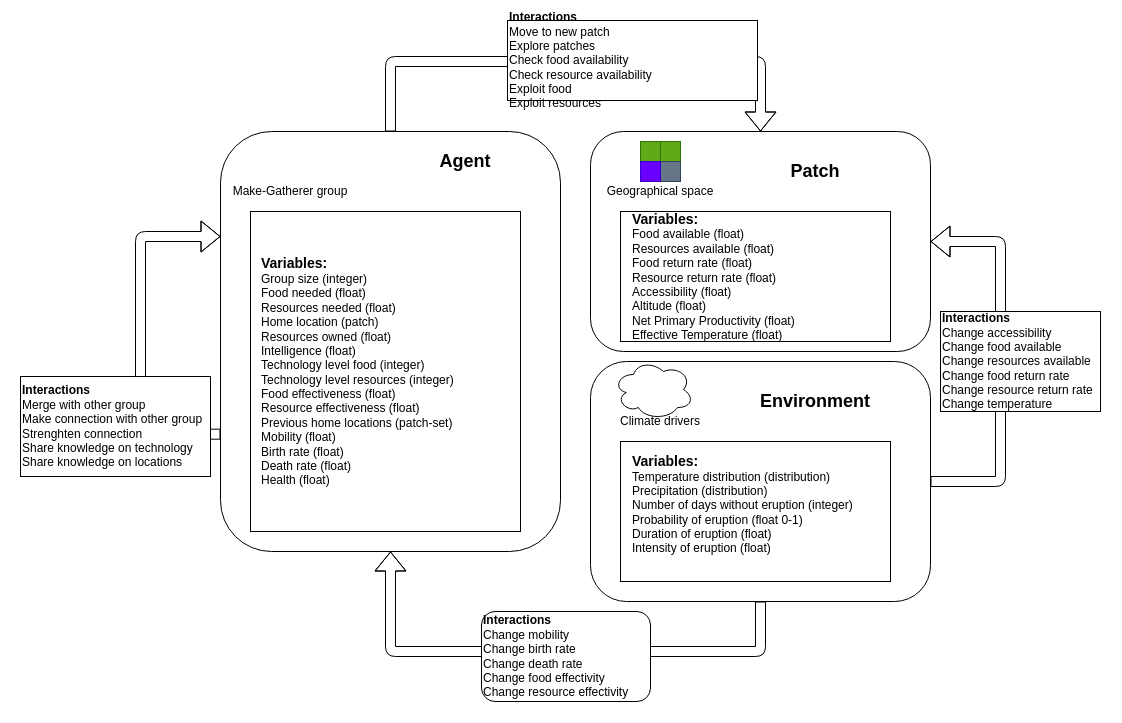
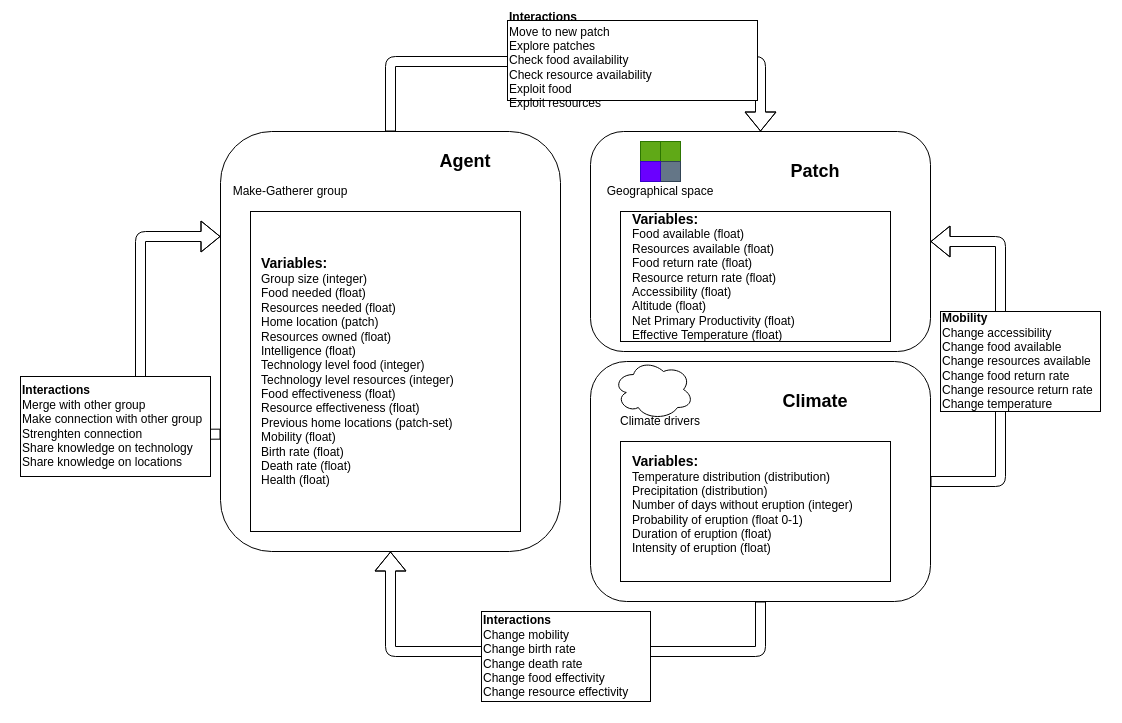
node "Interactions Change accessibility Change food available Change resources available Change food return rate Change resource return rate Change temperature": label "Interactions Change accessibility Change food available Change resources available Change food return rate Change resource return rate Change temperature" -> "Mobility Change accessibility Change food available Change resources available Change food return rate Change resource return rate Change temperature"
node "Environment": label "Environment" -> "Climate"
node "Interactions Change mobility Change birth rate Change death rate Change food effectivity Change resource effectivity": shape rounded rectangle -> rectangle
